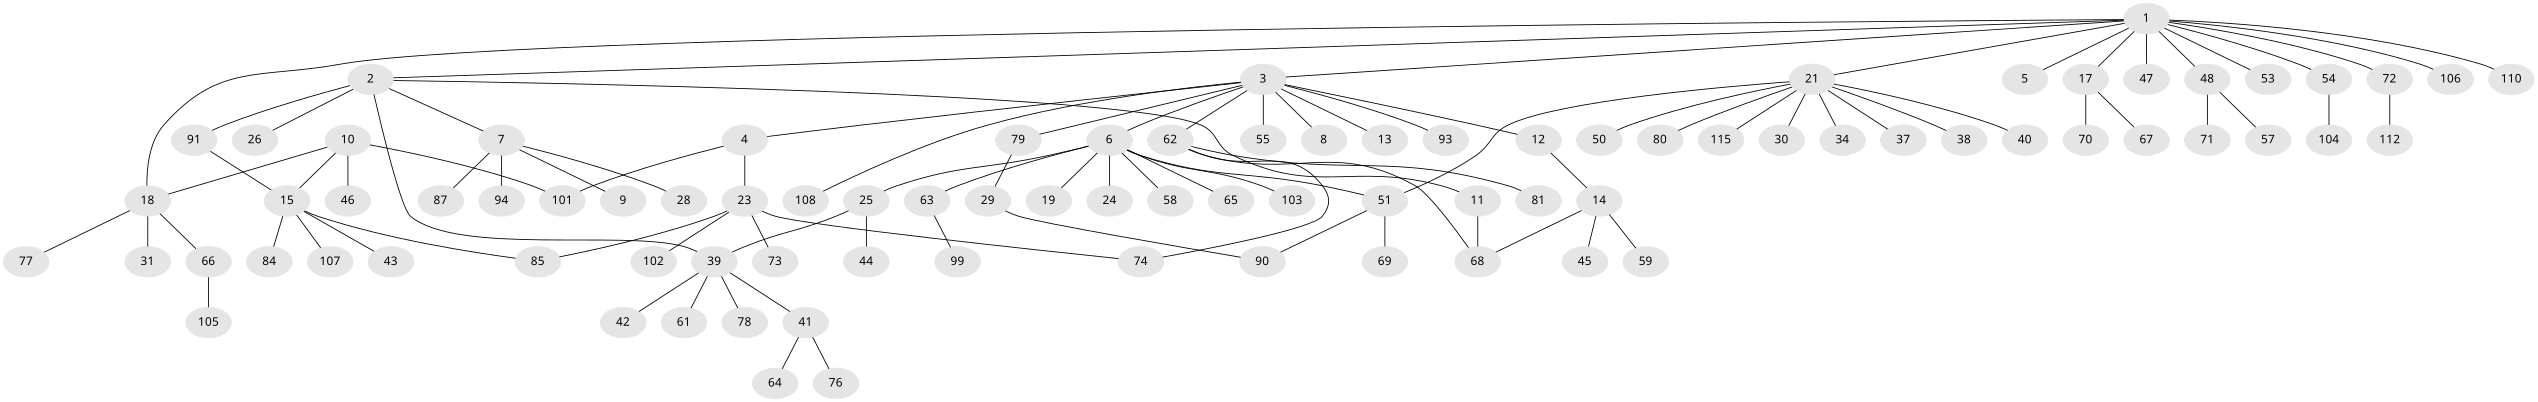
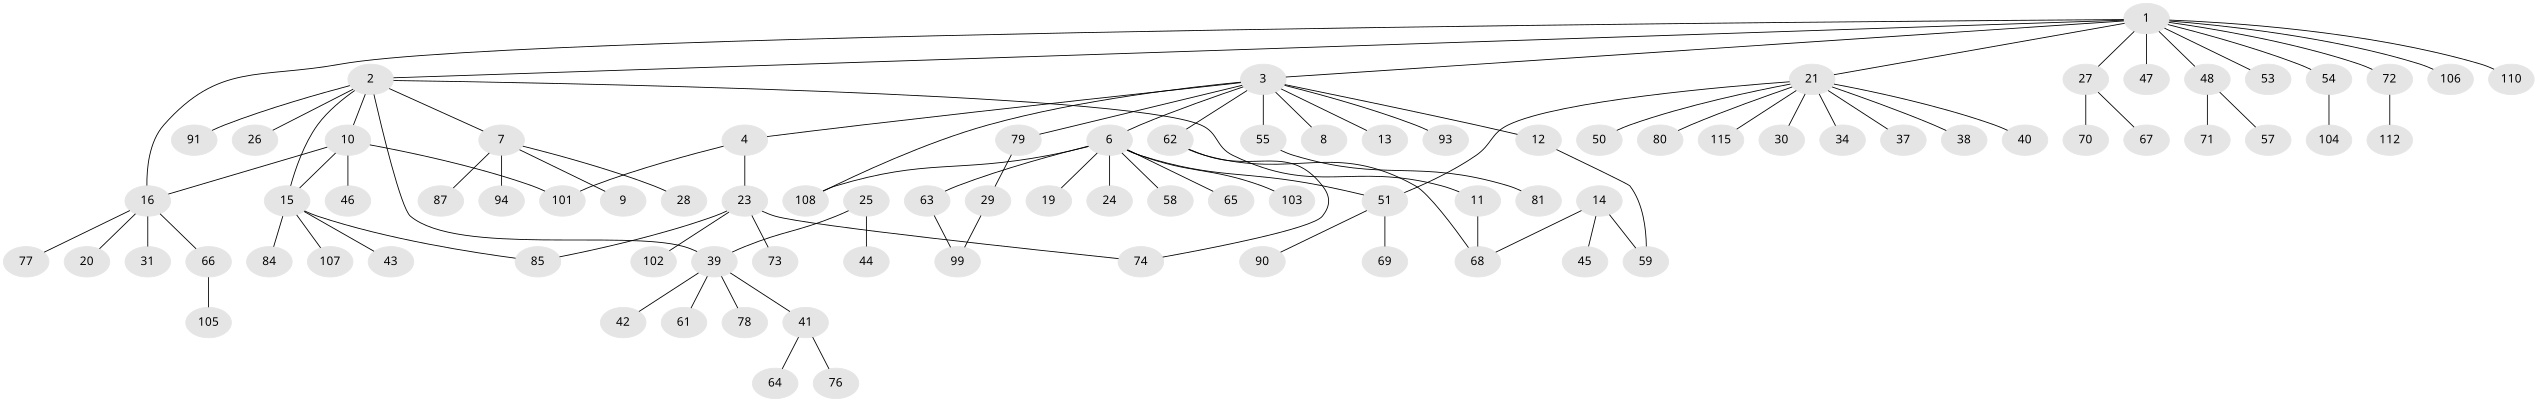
node "5": removed
node "17": label "17" -> "27"
edge "2" -- "10": added
edge "6" -- "25": now "6" -- "108"
edge "62" -- "81": now "55" -- "81"
edge "91" -- "15": now "2" -- "15"
edge "12" -- "14": now "12" -- "59"
node "18": label "18" -> "16"
edge "29" -- "90": now "29" -- "99"
node "20": added
